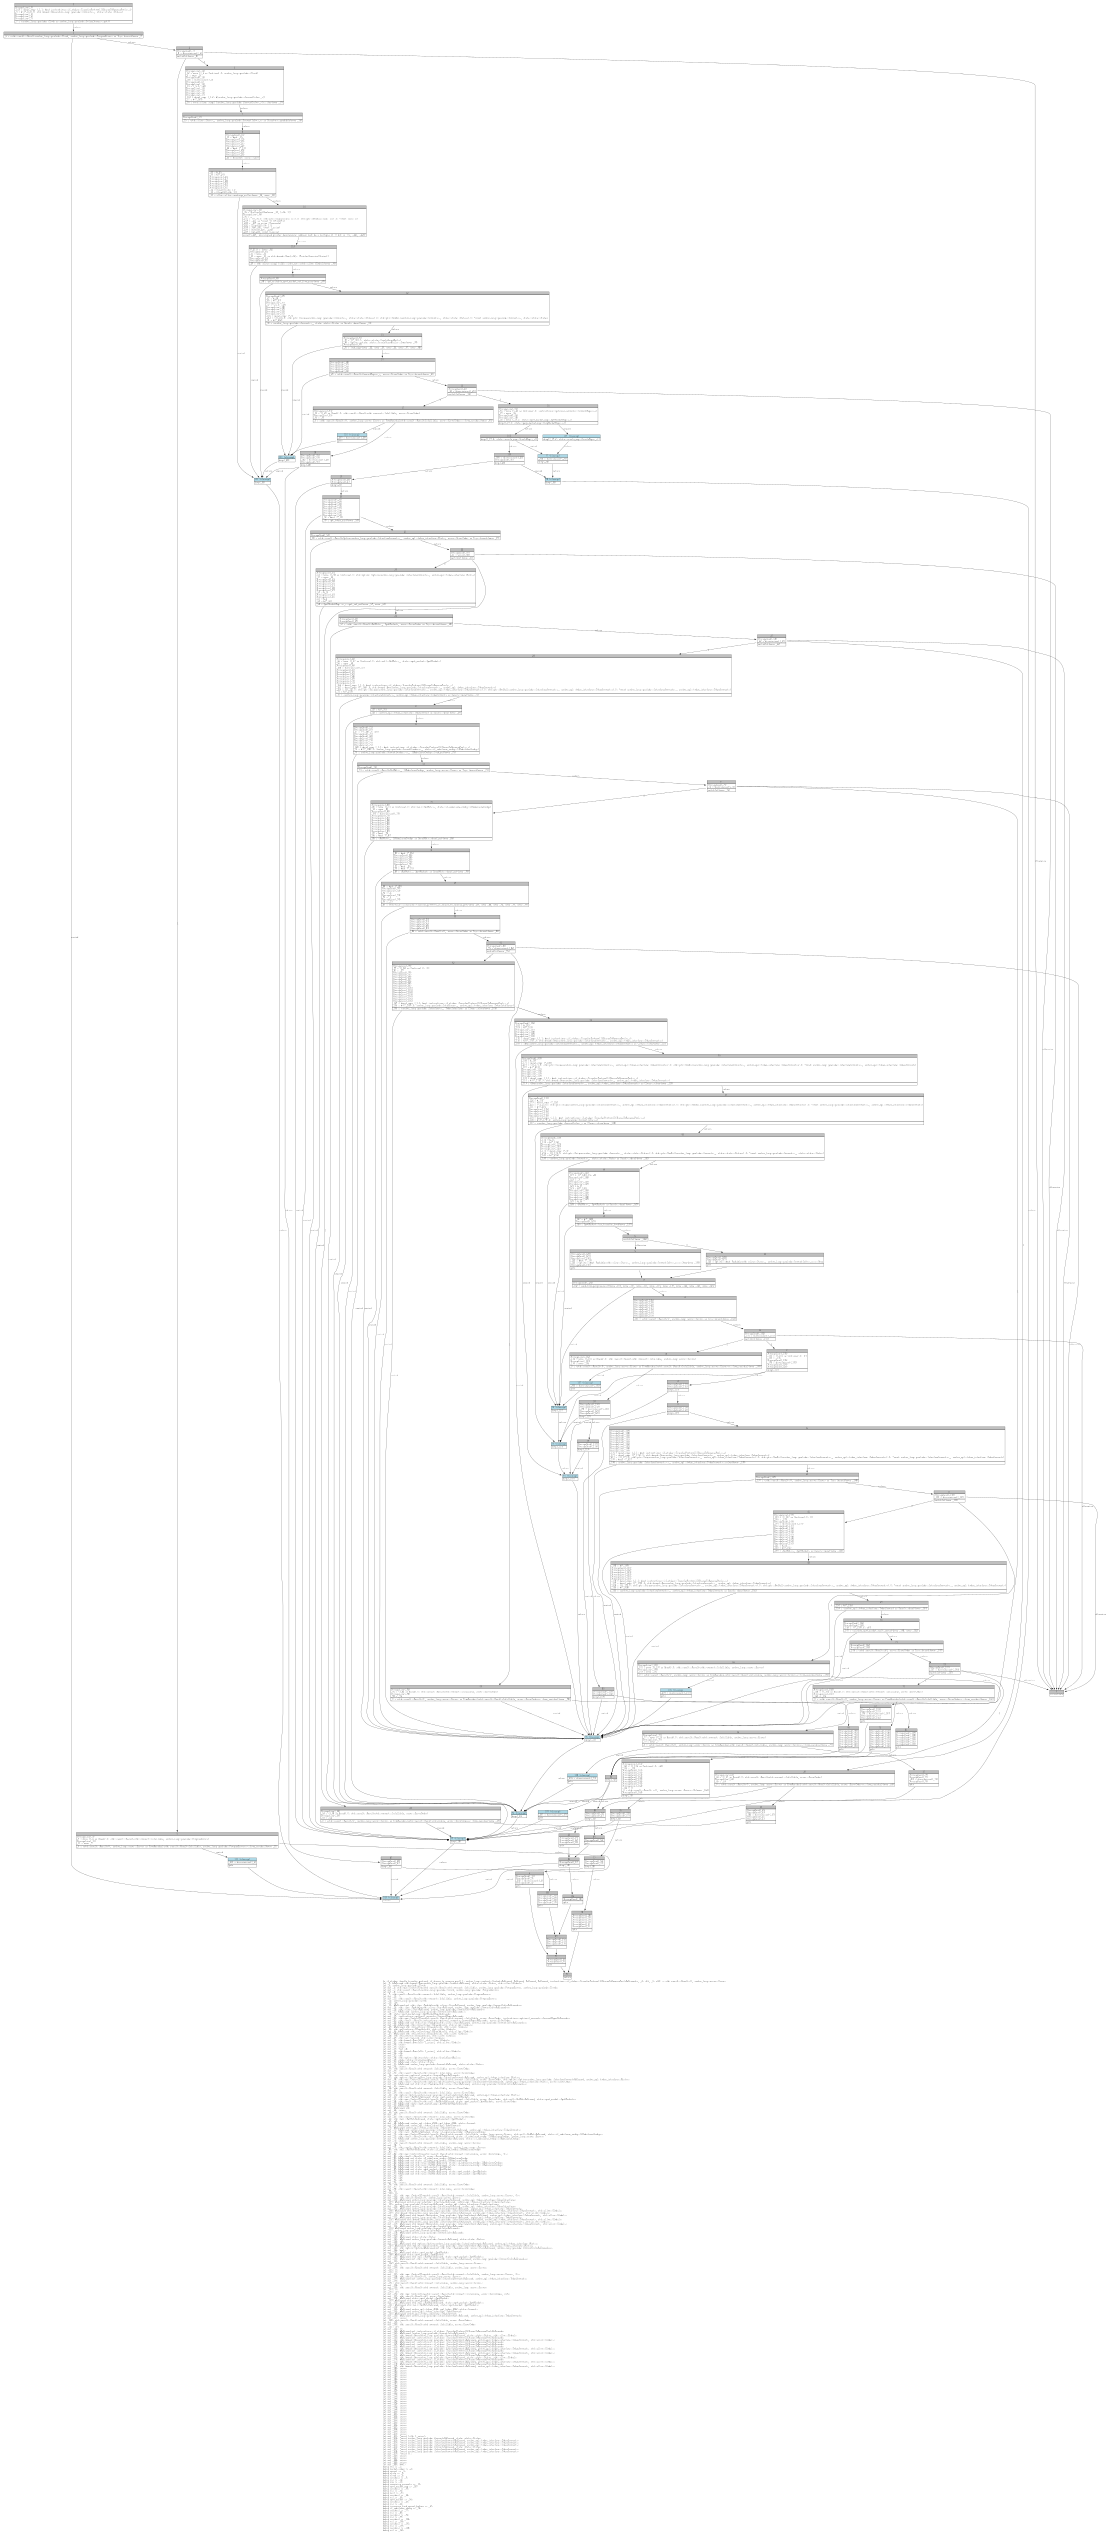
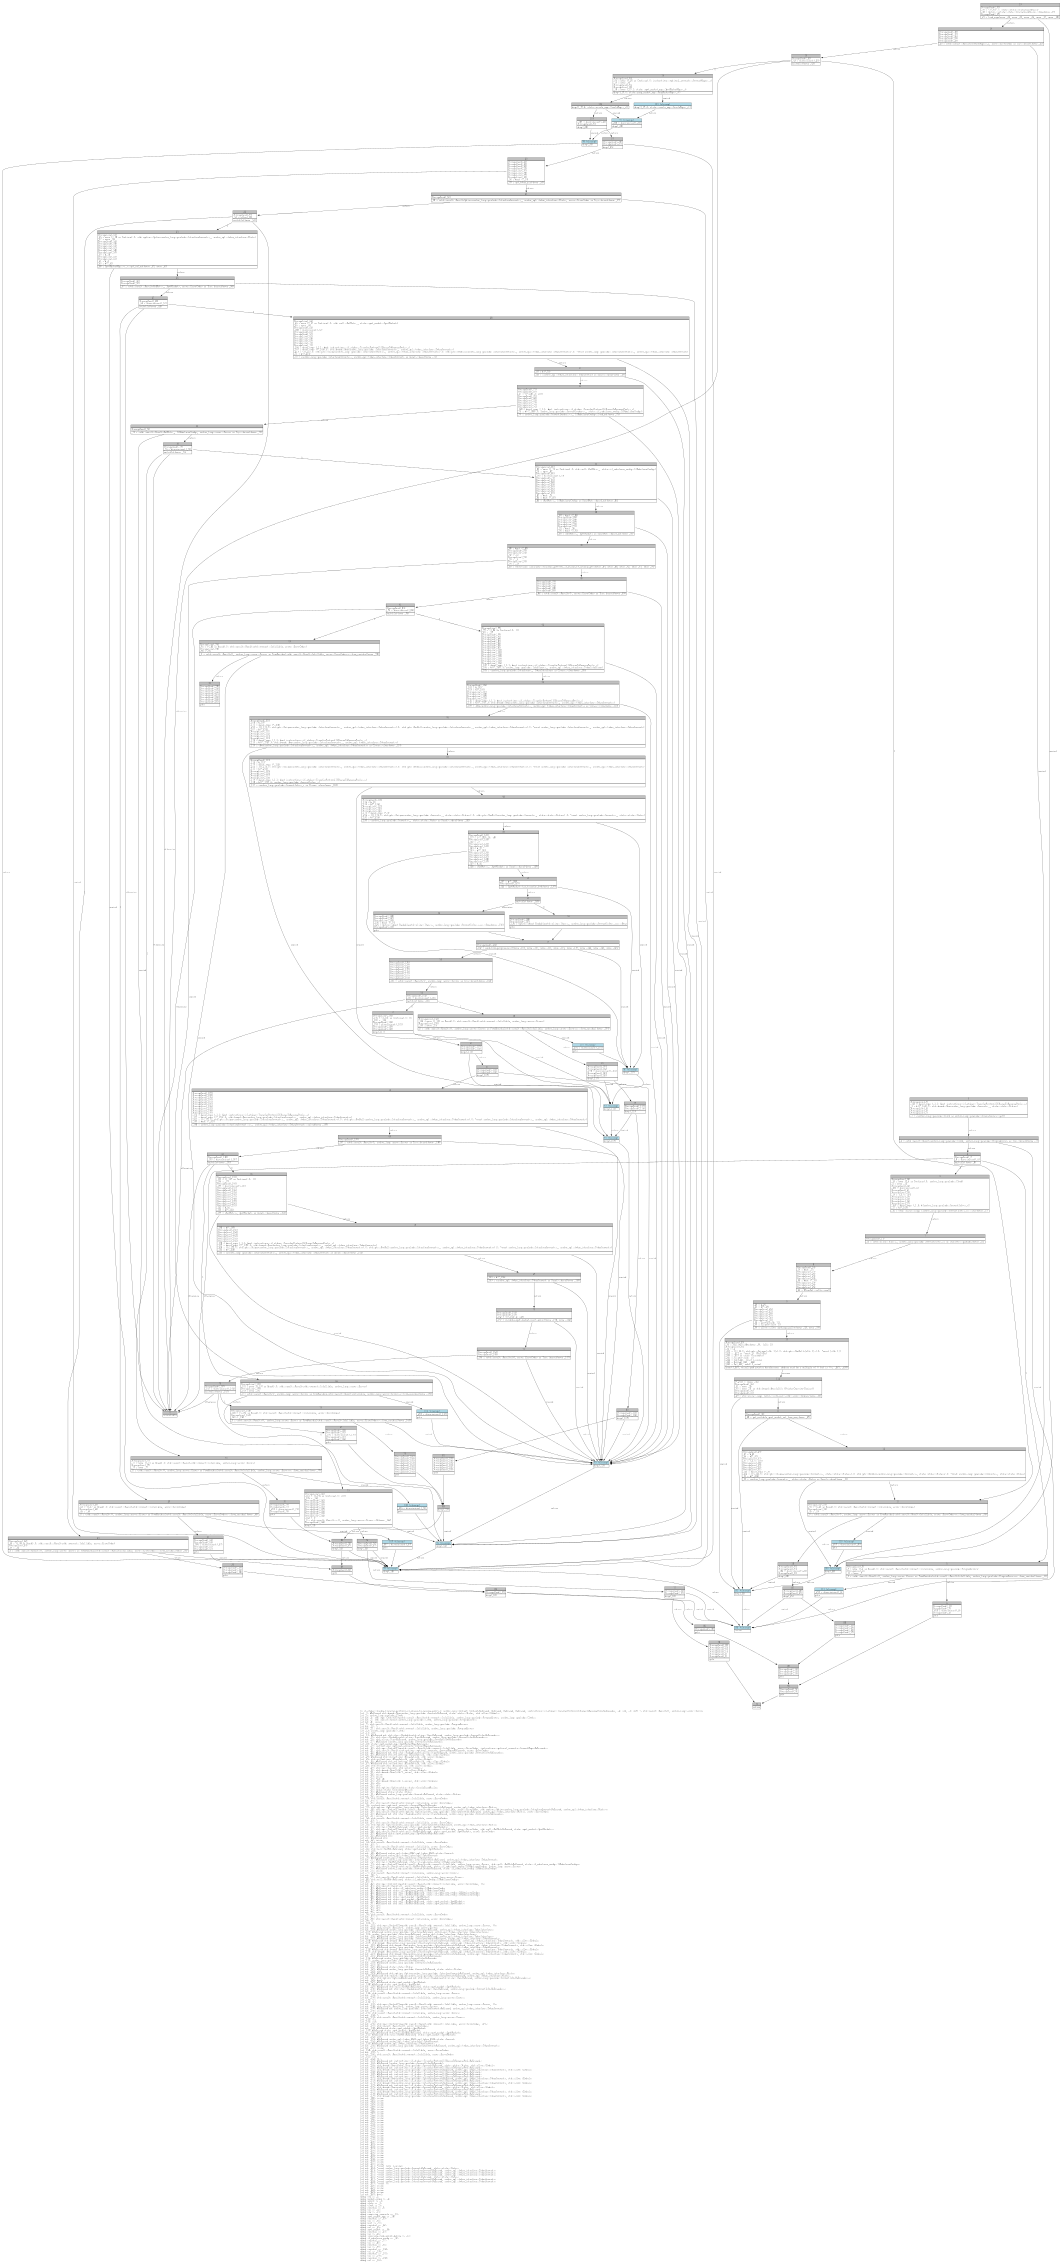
edge "12" -> "13": now "12" -> "17"
edge "44" -> "82": removed
